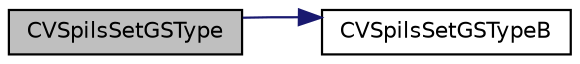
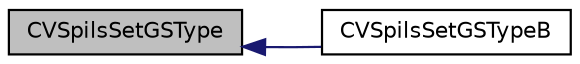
edge "CVSpilsSetGSType" -> "CVSpilsSetGSTypeB": reversed
